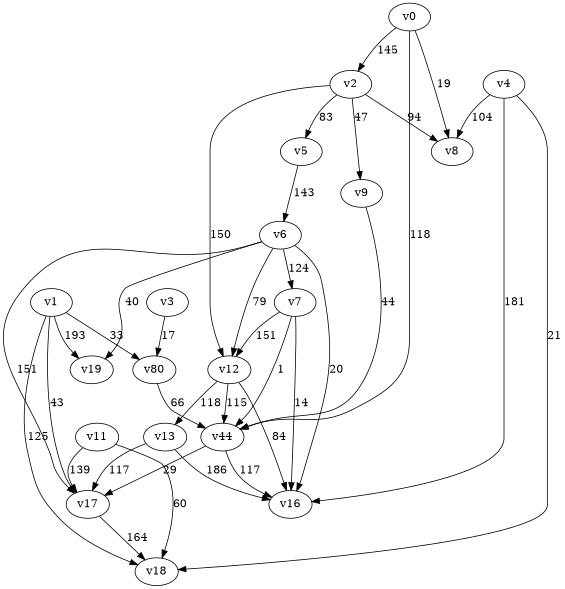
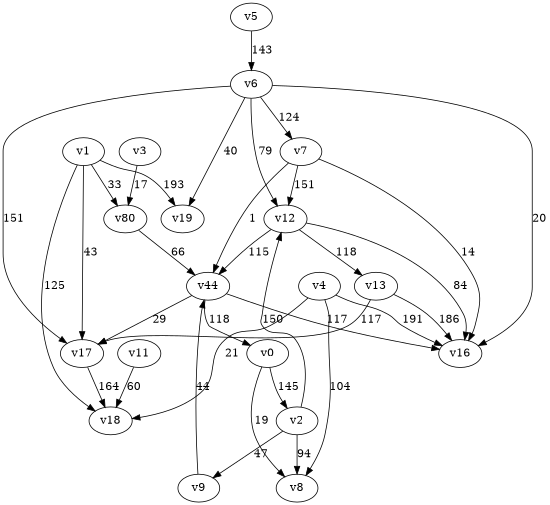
edge "v2" -> "v5": removed, label "83"
edge "v0" -> "v44": reversed
edge "v4" -> "v16": label "181" -> "191"
edge "v11" -> "v17": removed, label "139"
